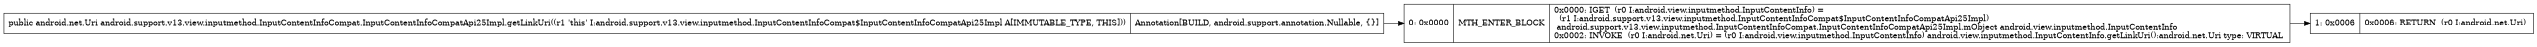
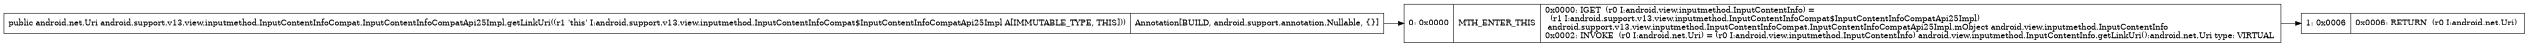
node "0: 0x0000": text "MTH_ENTER_BLOCK" -> "MTH_ENTER_THIS"
